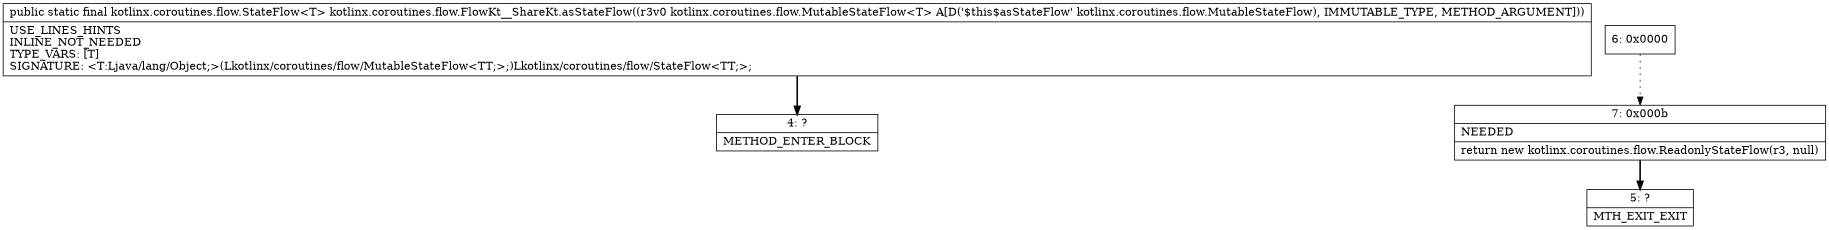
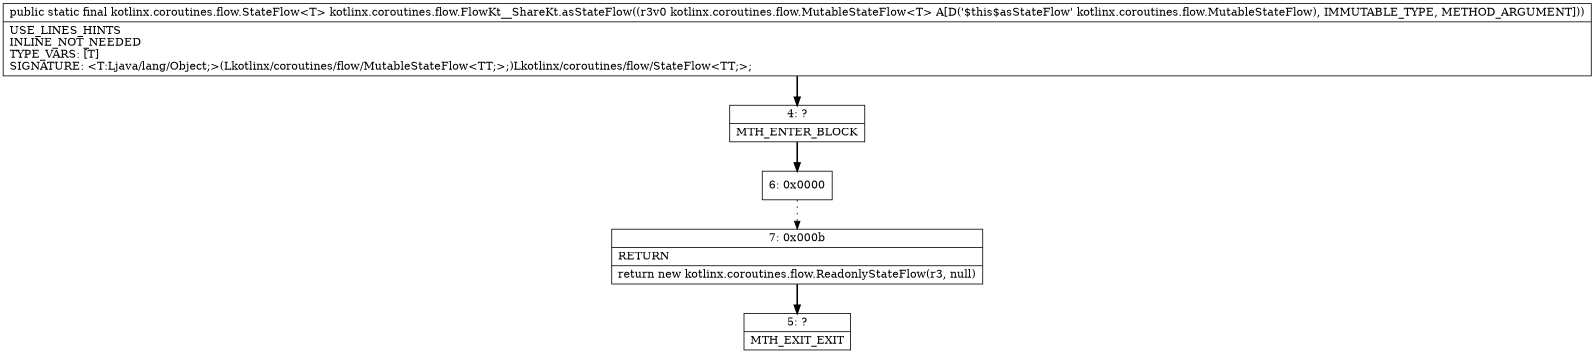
node "7: 0x000b": text "NEEDED" -> "RETURN"
node "4: ?": text "METHOD_ENTER_BLOCK" -> "MTH_ENTER_BLOCK"
edge "4: ?" -> "6: 0x0000": added
